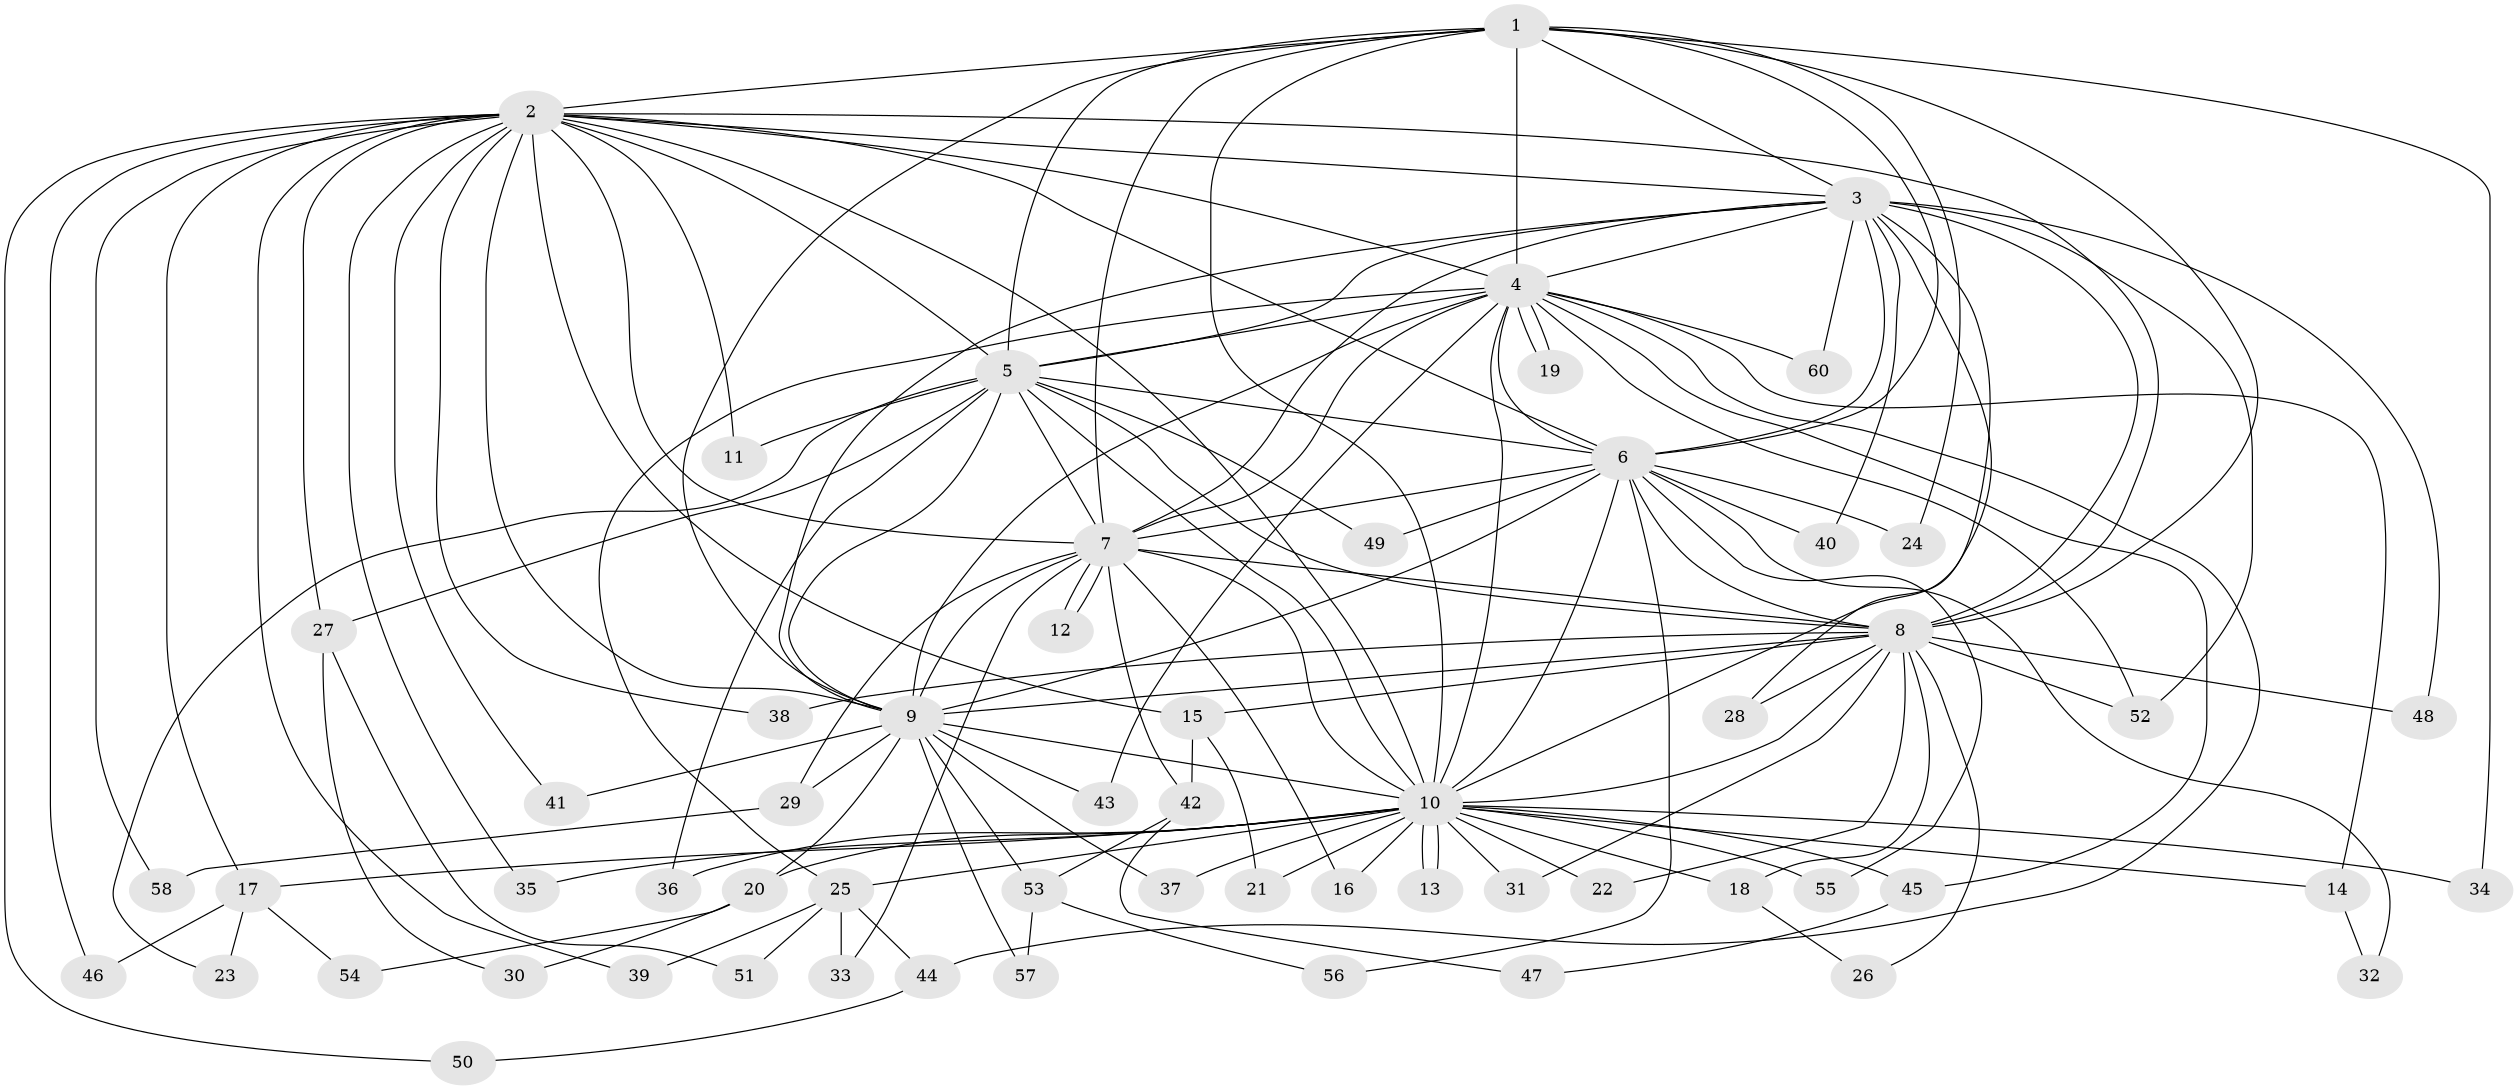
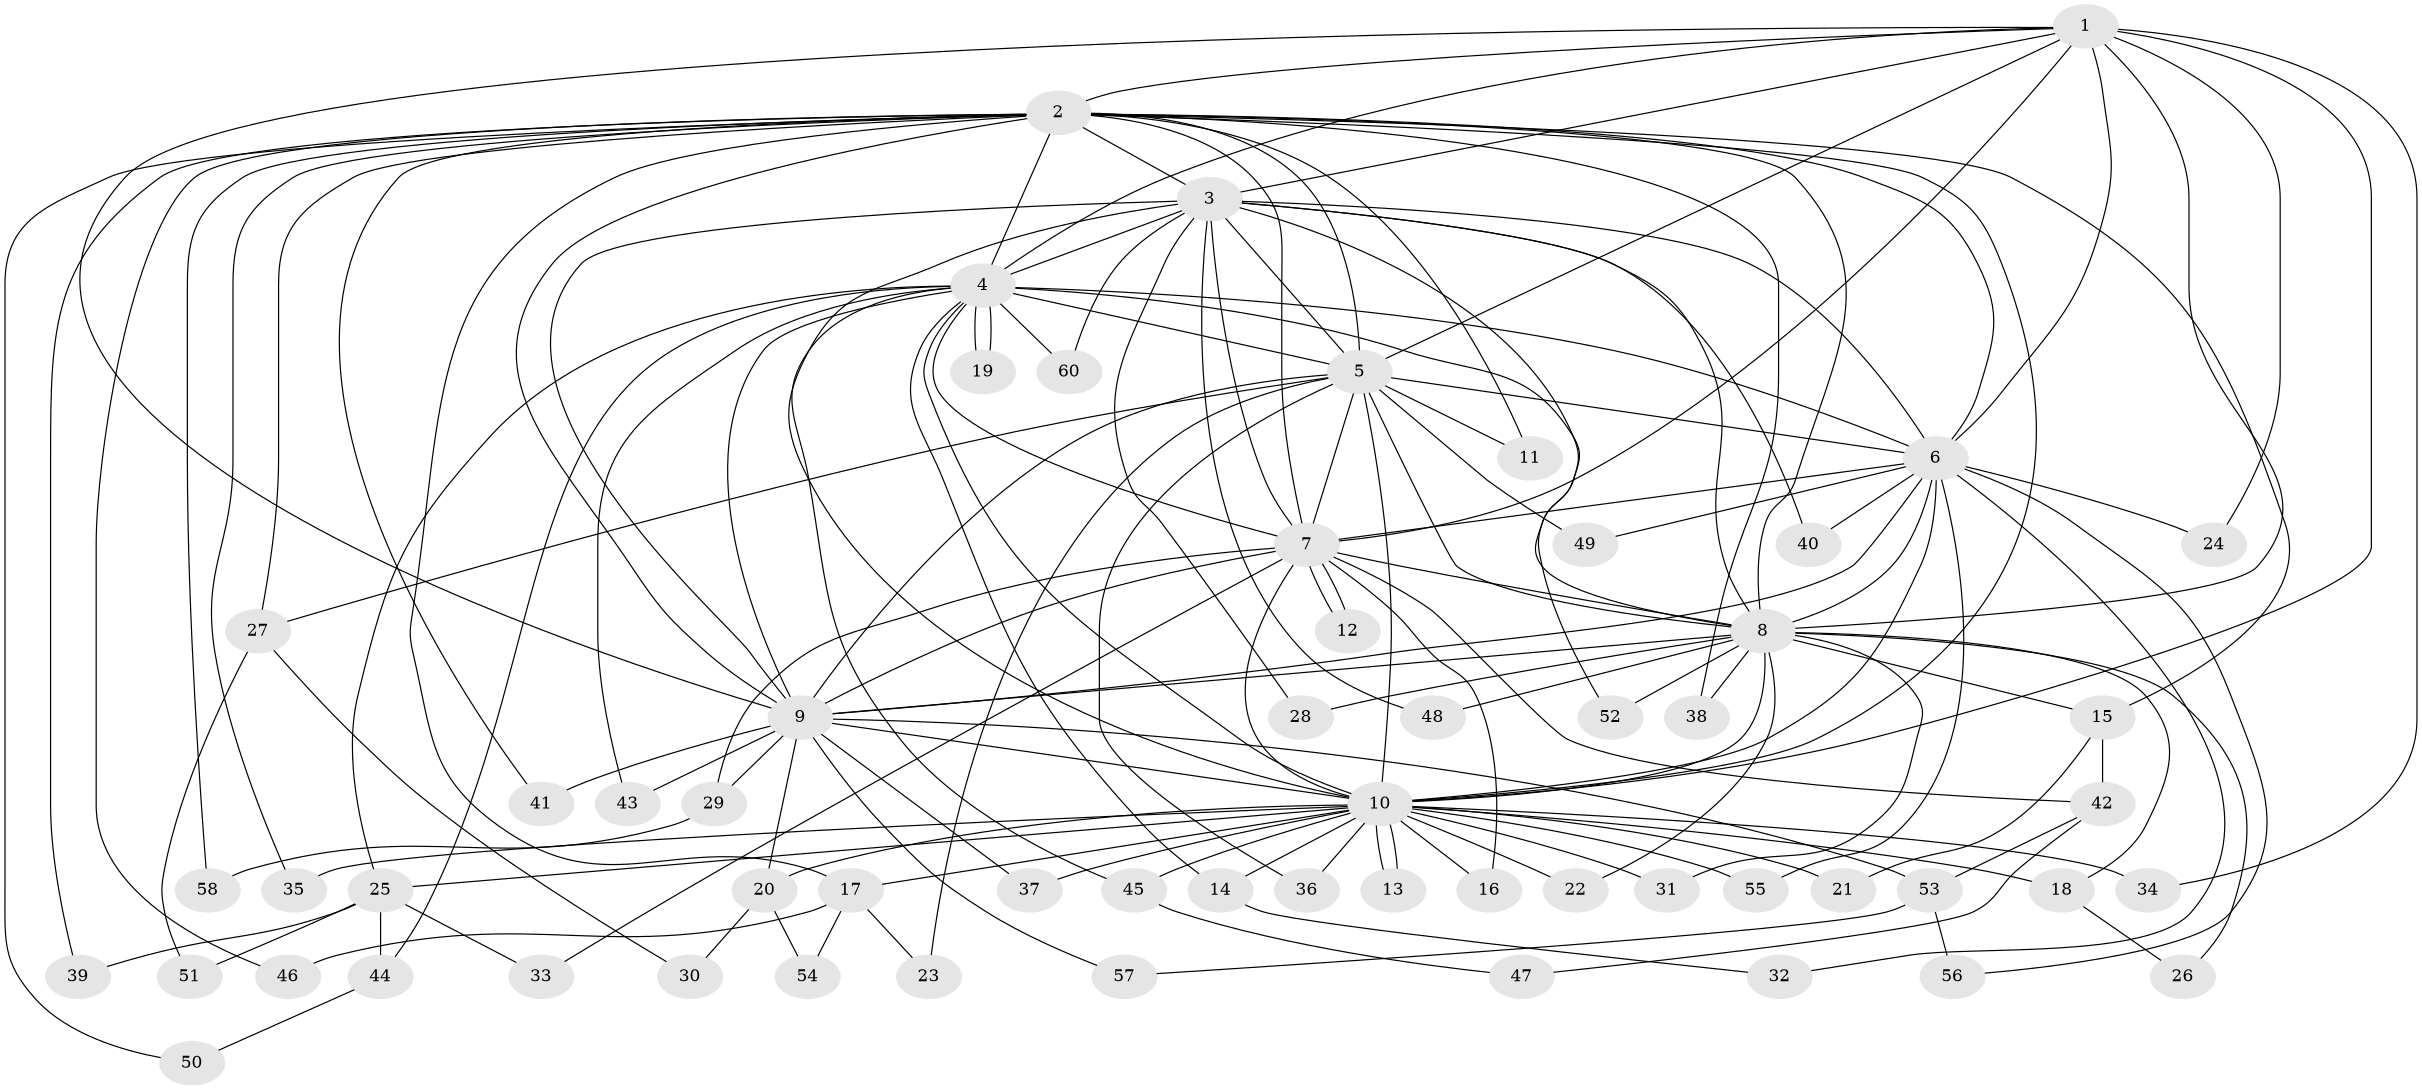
edge "4" -- "52": now "4" -- "8"
